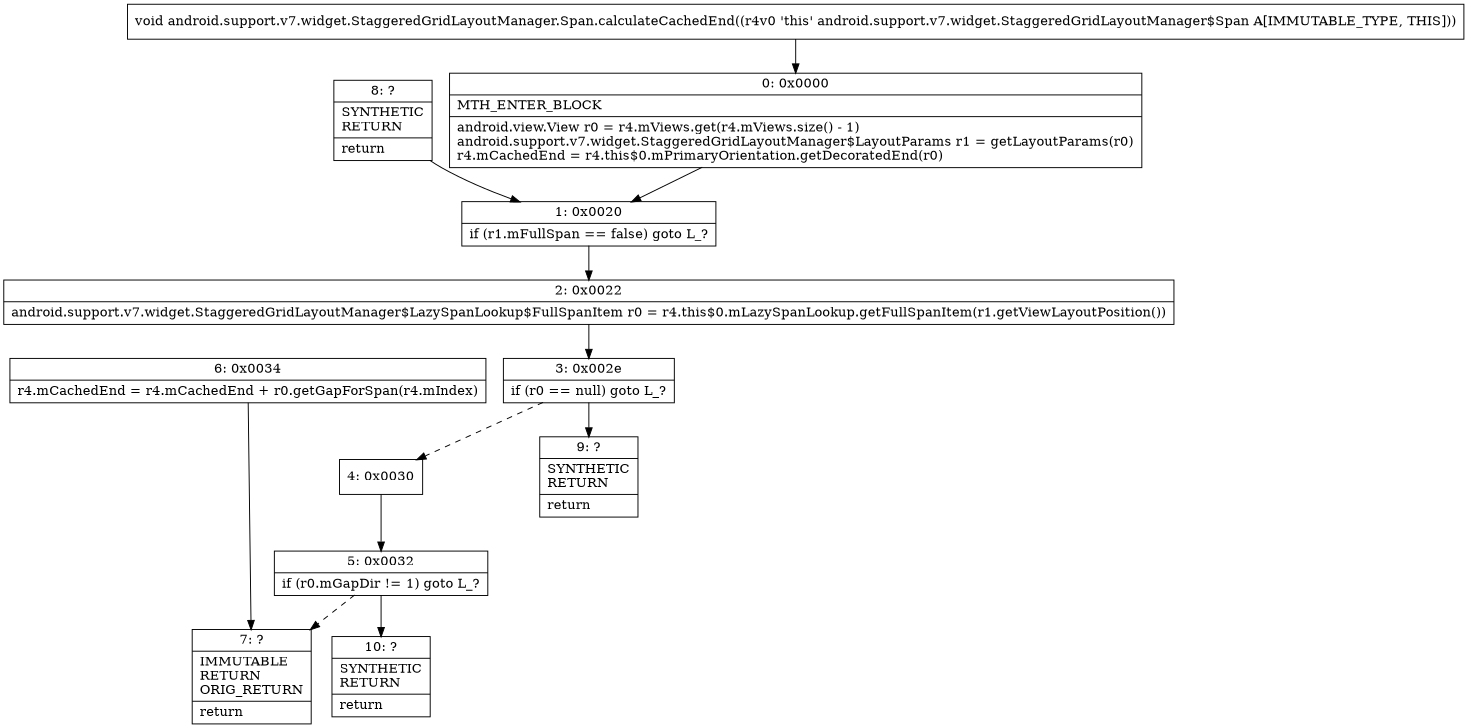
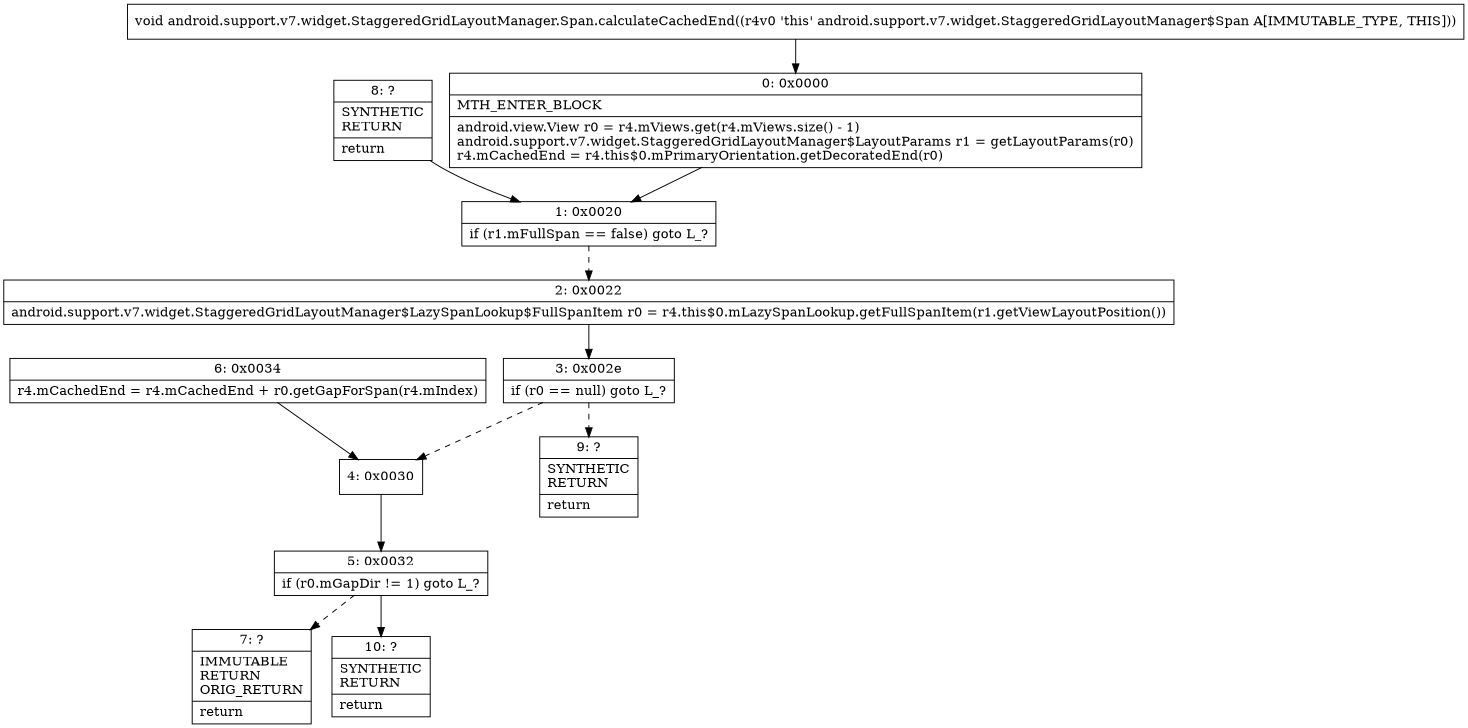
edge "1: 0x0020" -> "2: 0x0022": style solid -> dashed
edge "3: 0x002e" -> "9: ?": style solid -> dashed
edge "6: 0x0034" -> "7: ?": now "6: 0x0034" -> "4: 0x0030"
